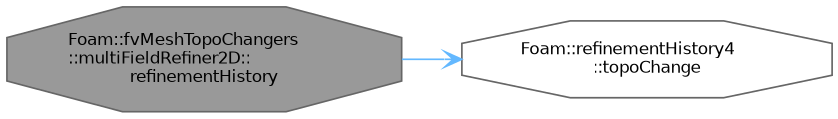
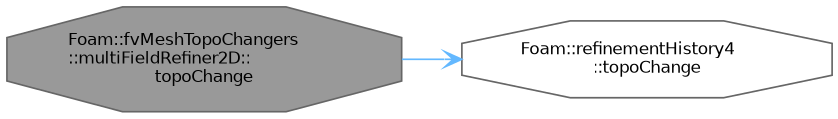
node "Foam::fvMeshTopoChangers ::multiFieldRefiner2D:: refinementHistory": label "Foam::fvMeshTopoChangers ::multiFieldRefiner2D:: refinementHistory" -> "Foam::fvMeshTopoChangers ::multiFieldRefiner2D:: topoChange"
